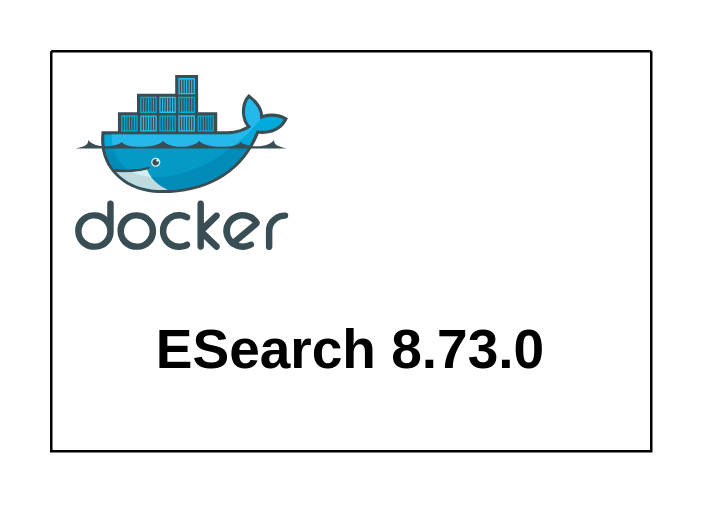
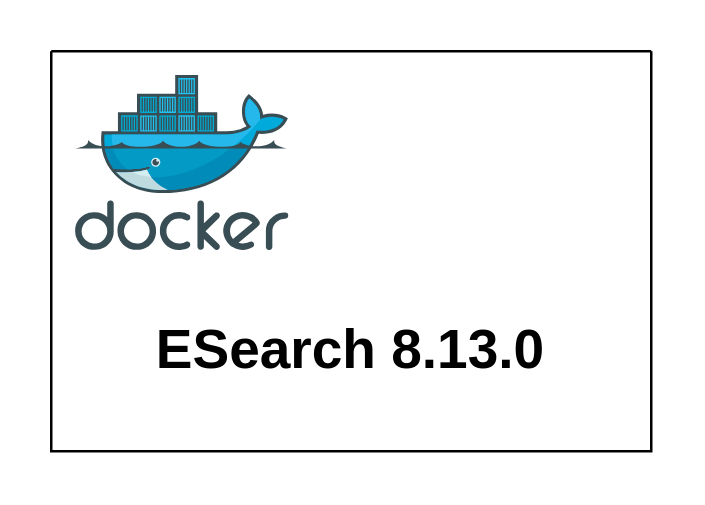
node "ESearch 8.73.0": label "ESearch 8.73.0" -> "ESearch 8.13.0"
